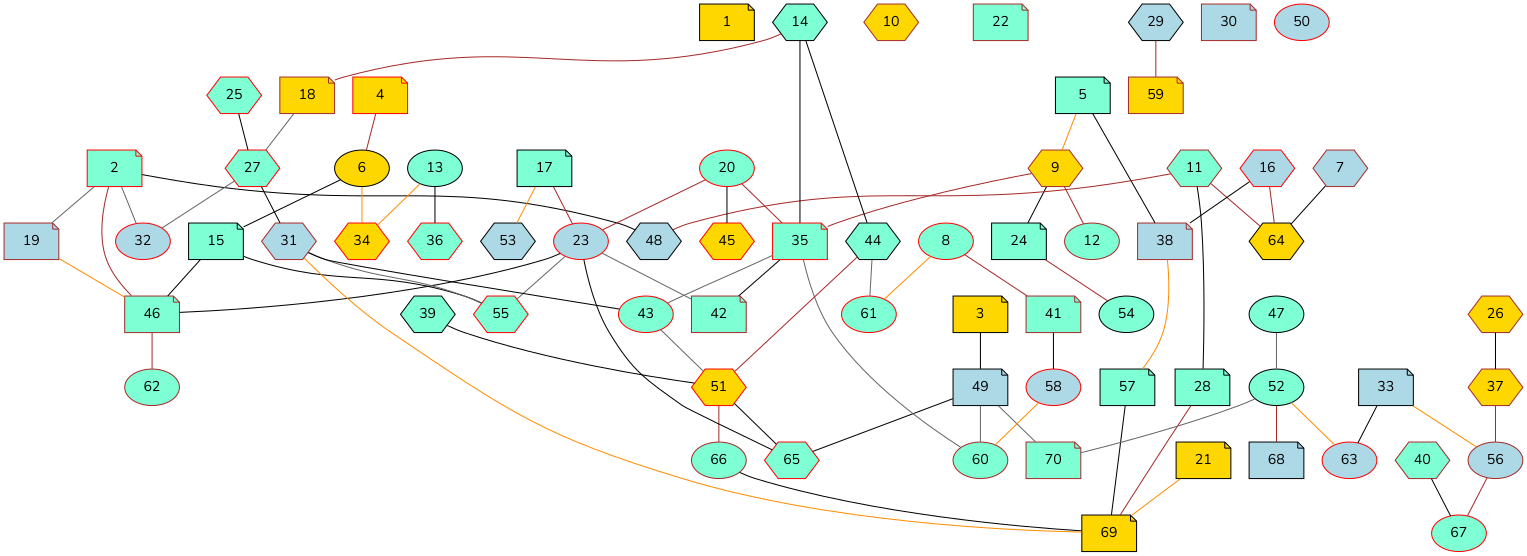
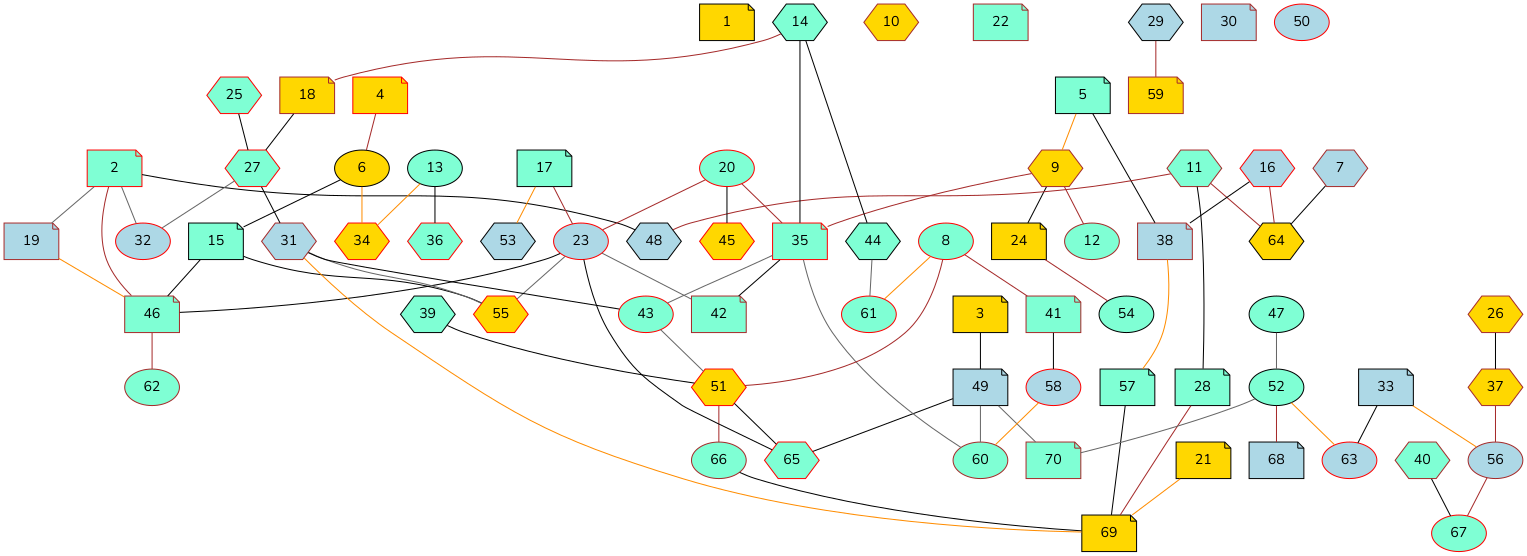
edge "18" -- "27": color gray40 -> black
node "24": fillcolor aquamarine -> gold
node "55": fillcolor aquamarine -> gold
edge "44" -- "51": now "8" -- "51"
